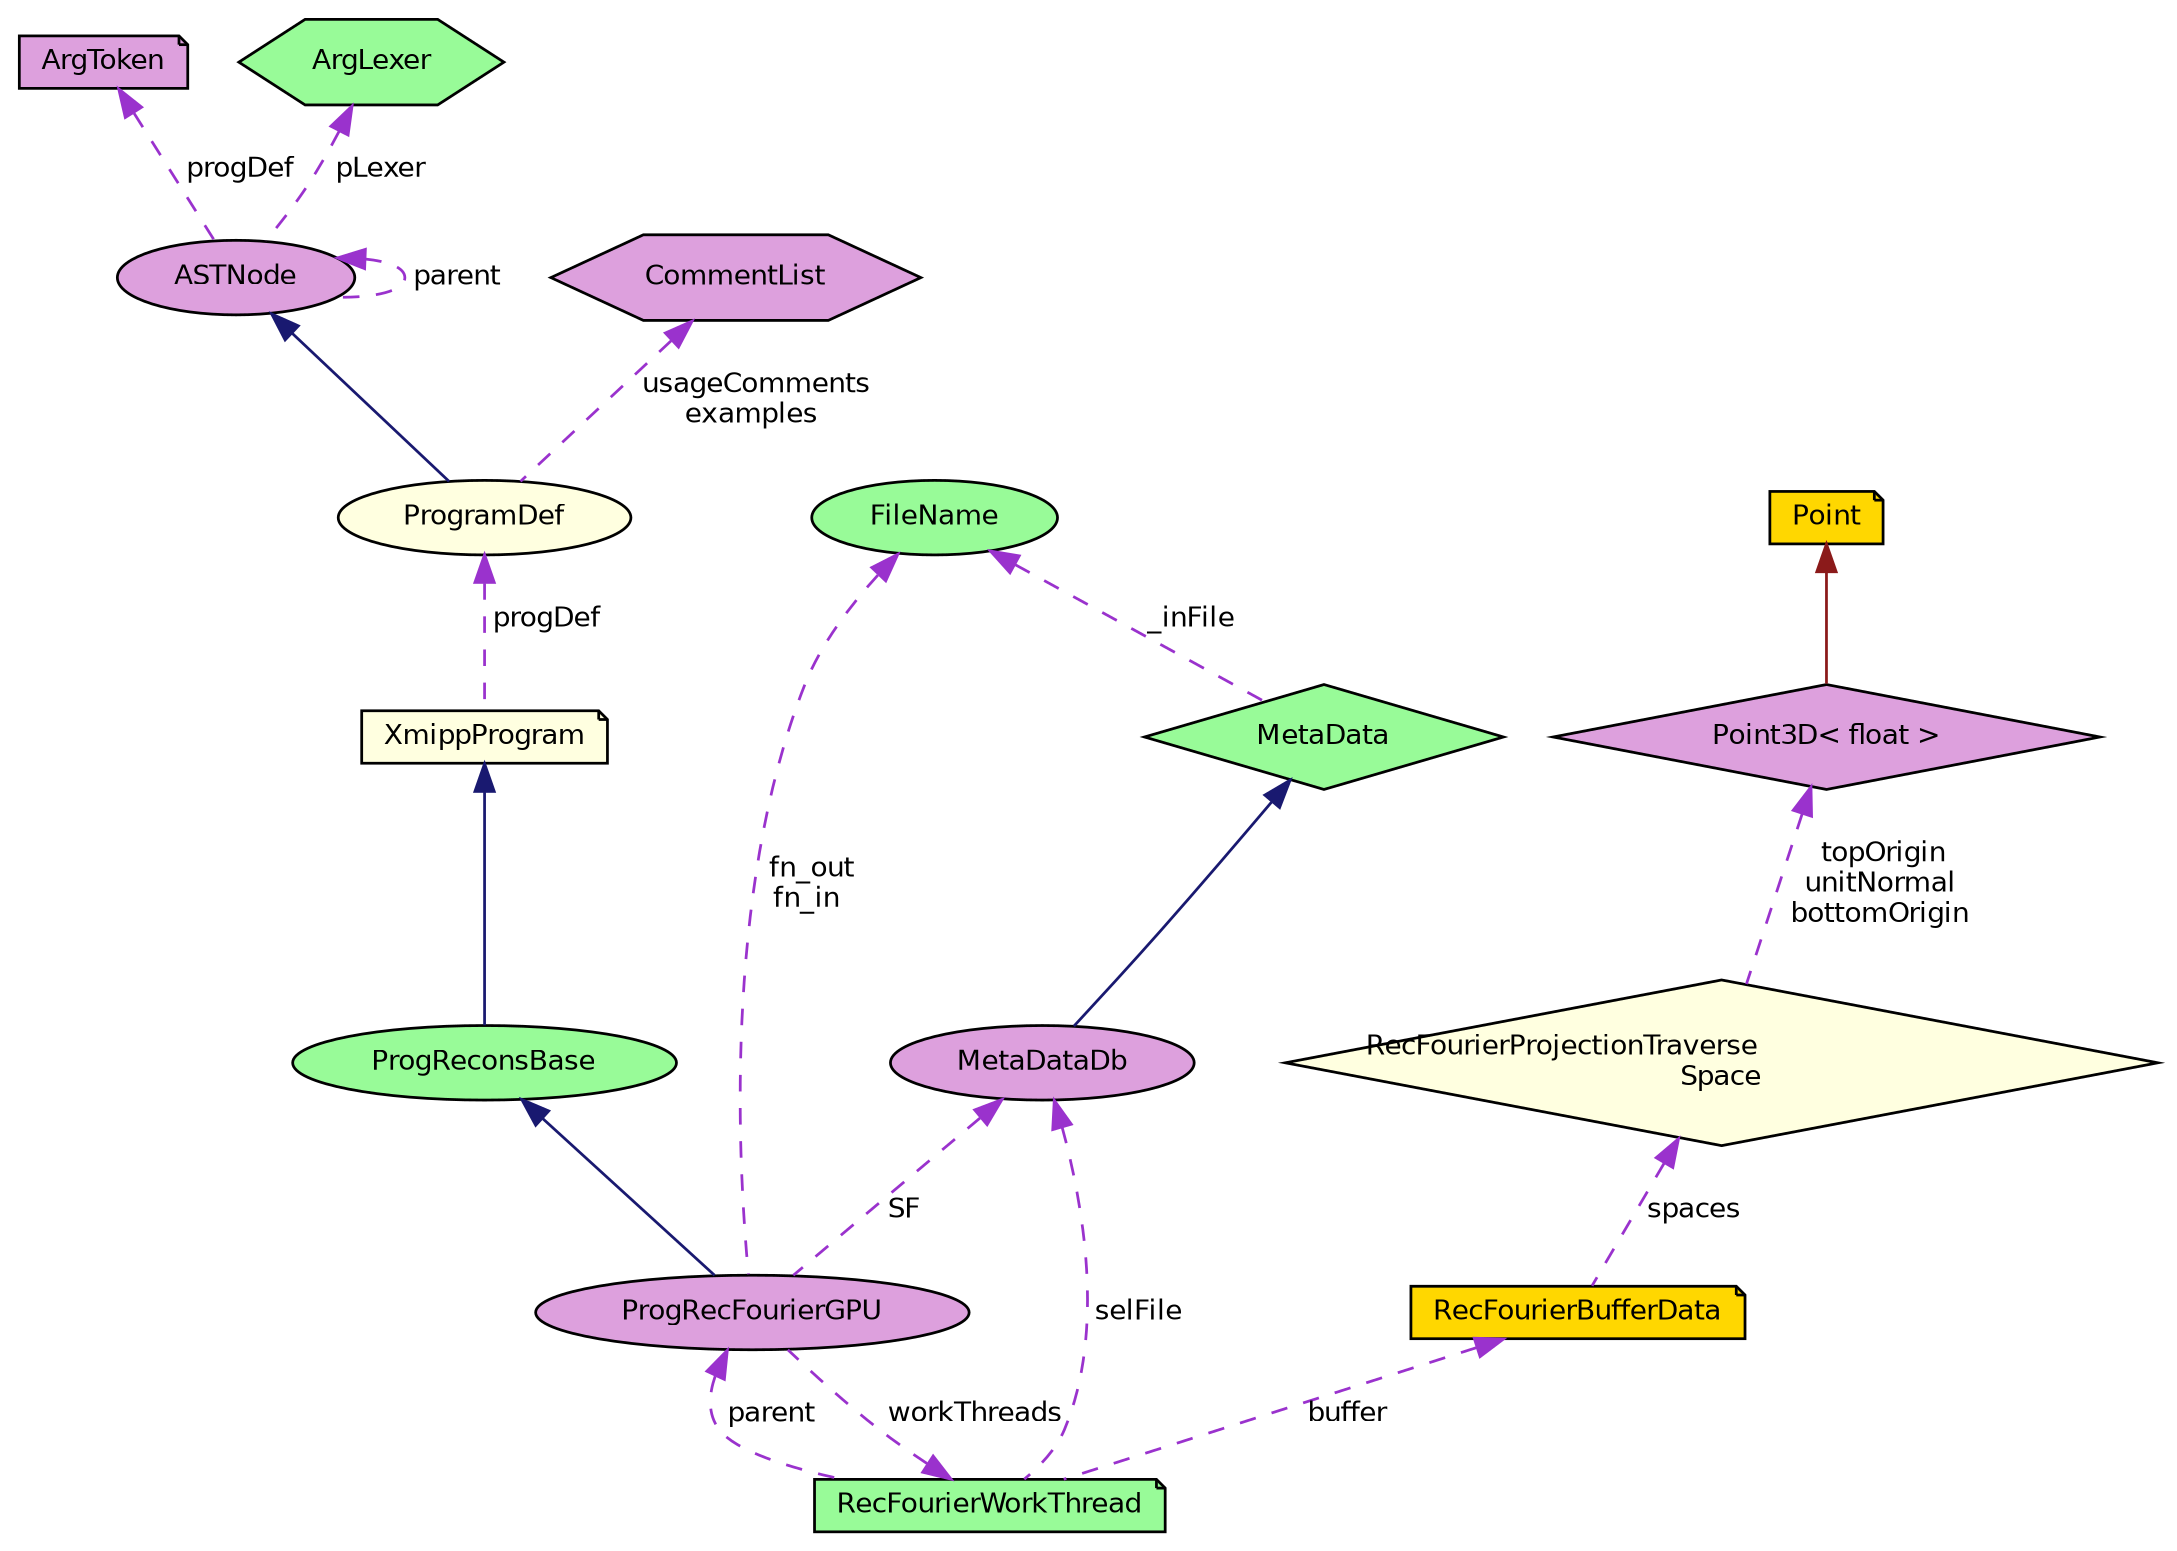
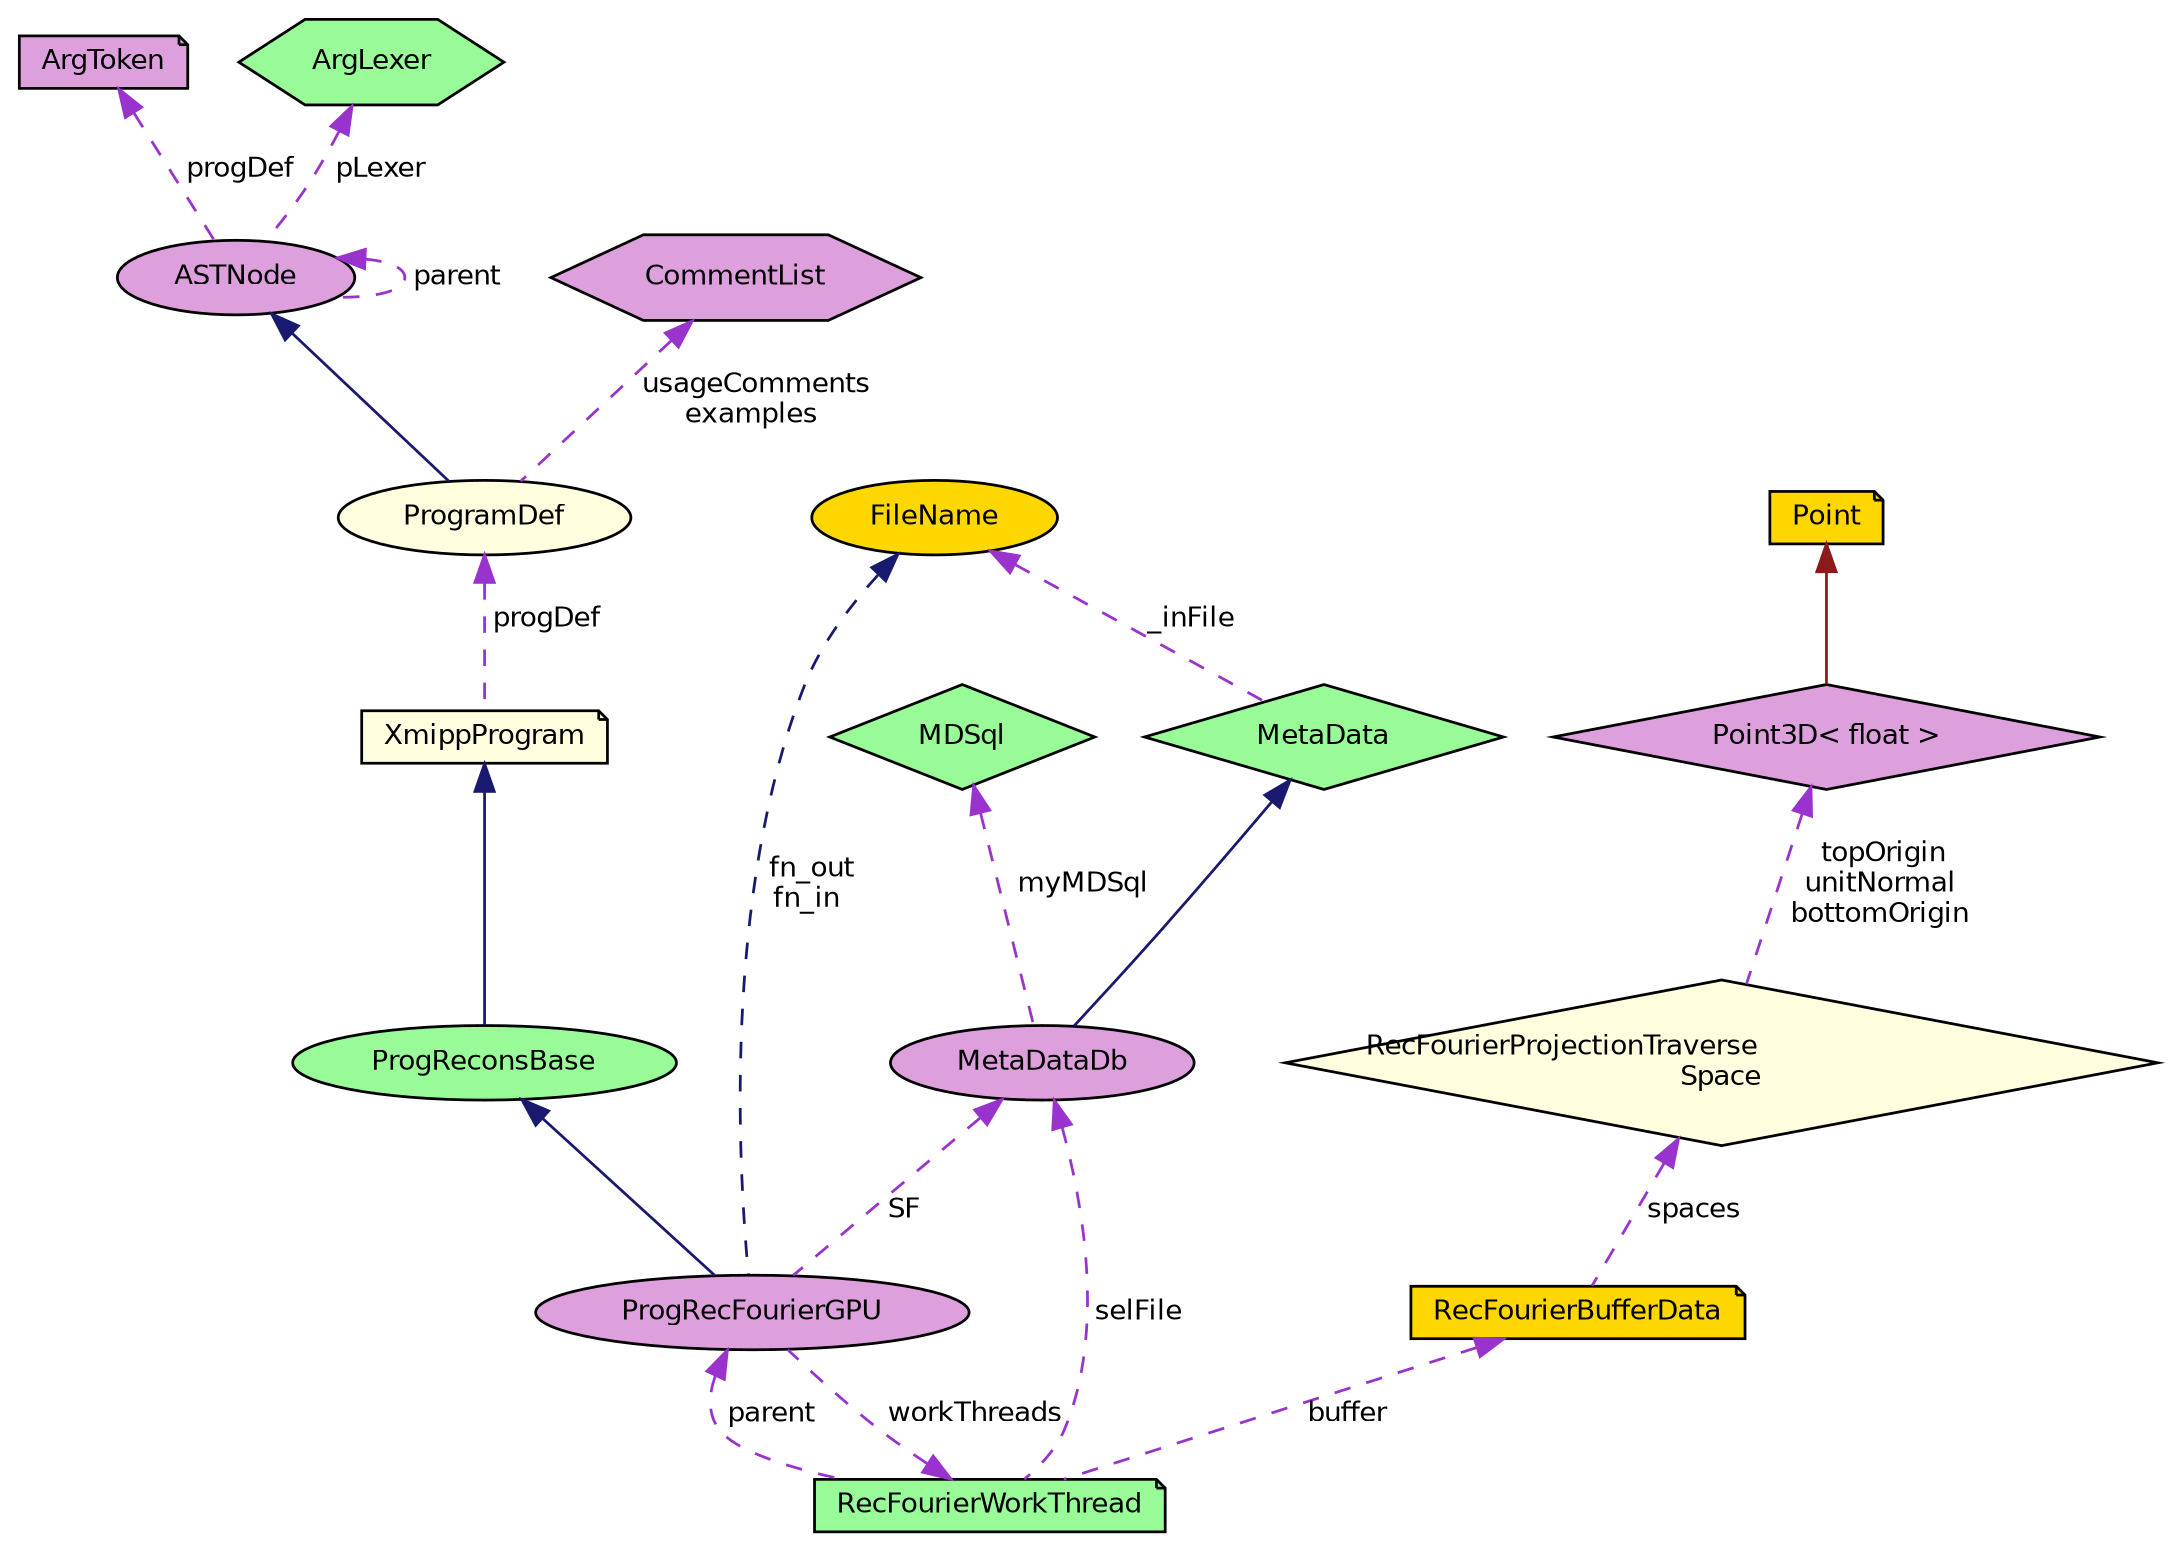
node "FileName": fillcolor palegreen -> gold
node "MDSql": added
edge "ProgRecFourierGPU" -> "FileName": color darkorchid3 -> midnightblue
